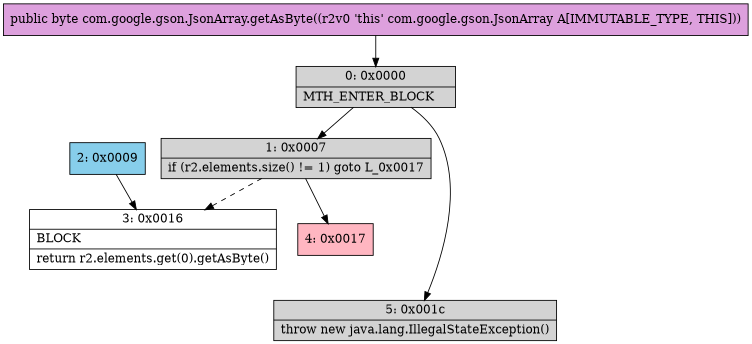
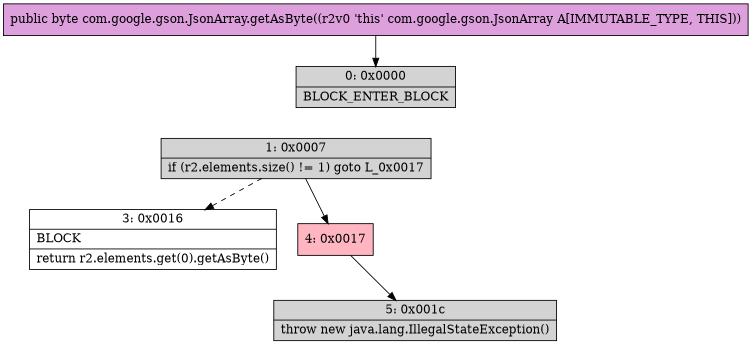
node "0: 0x0000": text "MTH_ENTER_BLOCK" -> "BLOCK_ENTER_BLOCK"
edge "0: 0x0000" -> "1: 0x0007": removed
node "2: 0x0009": removed
edge "0: 0x0000" -> "5: 0x001c": now "4: 0x0017" -> "5: 0x001c"
